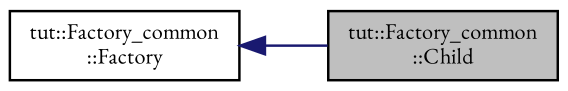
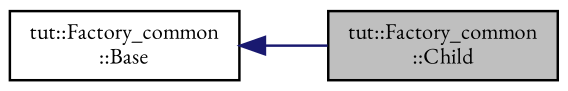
node "tut::Factory_common ::Factory": label "tut::Factory_common ::Factory" -> "tut::Factory_common ::Base"
